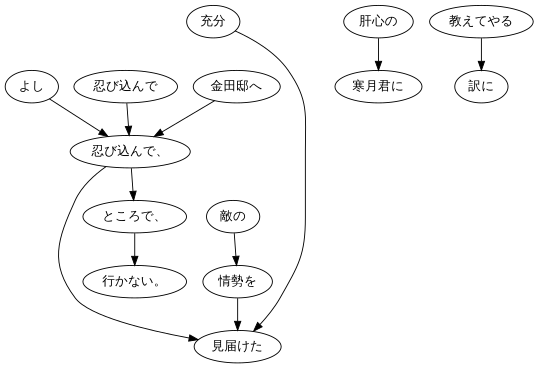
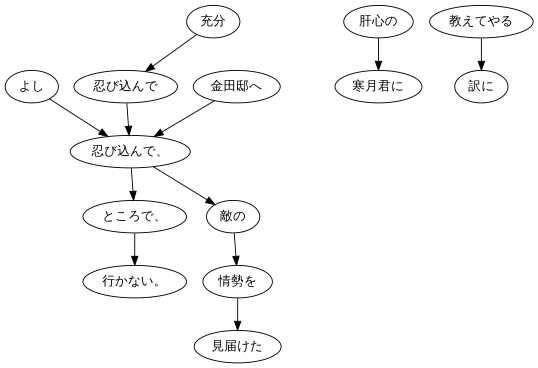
edge "充分" -> "見届けた": now "充分" -> "忍び込んで"
edge "忍び込んで、" -> "見届けた": now "忍び込んで、" -> "敵の"
